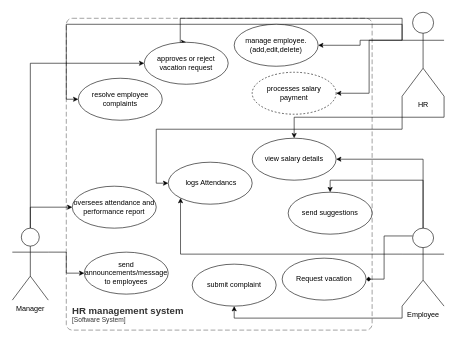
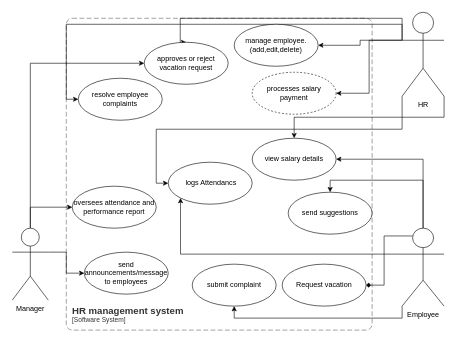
node "Request vacation": moved (324, 279) -> (324, 285)
